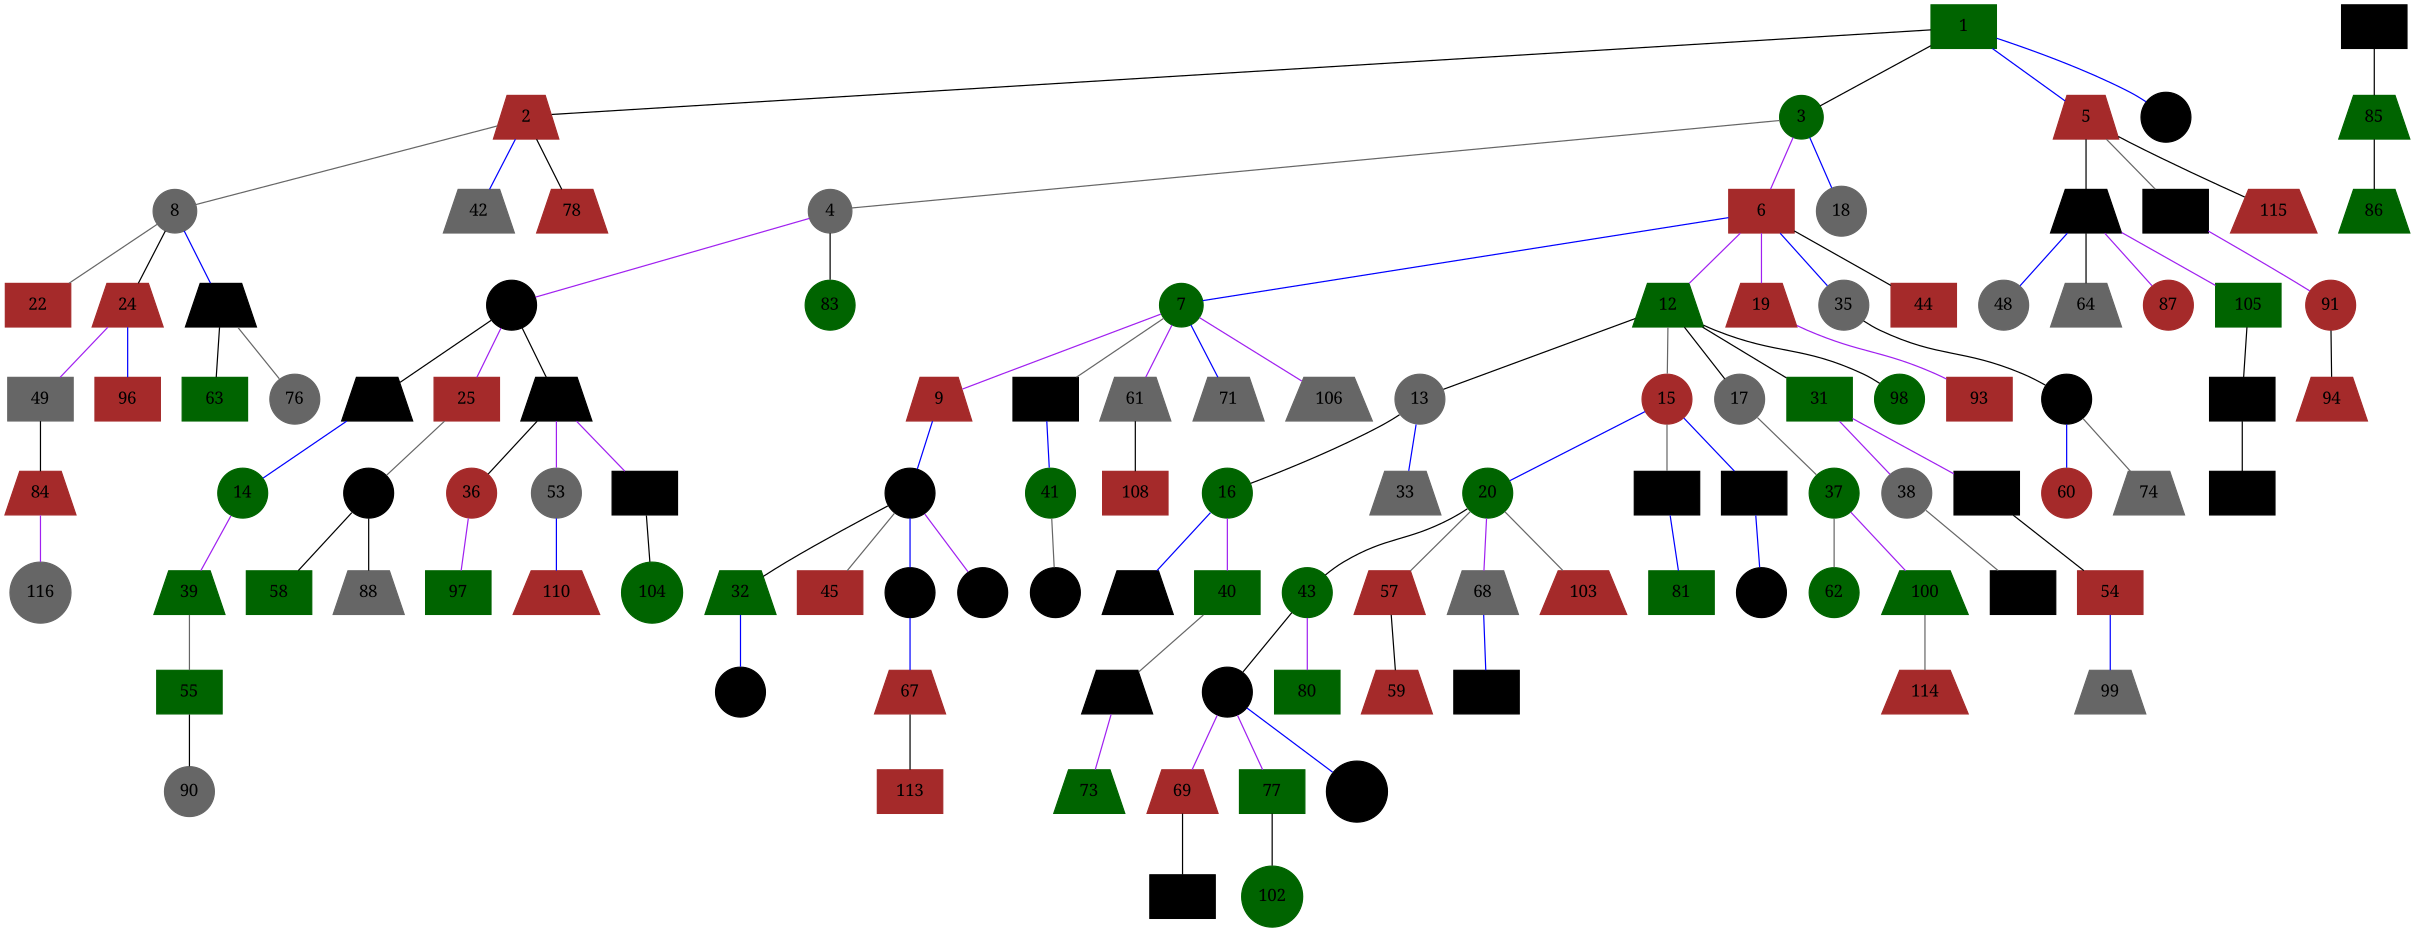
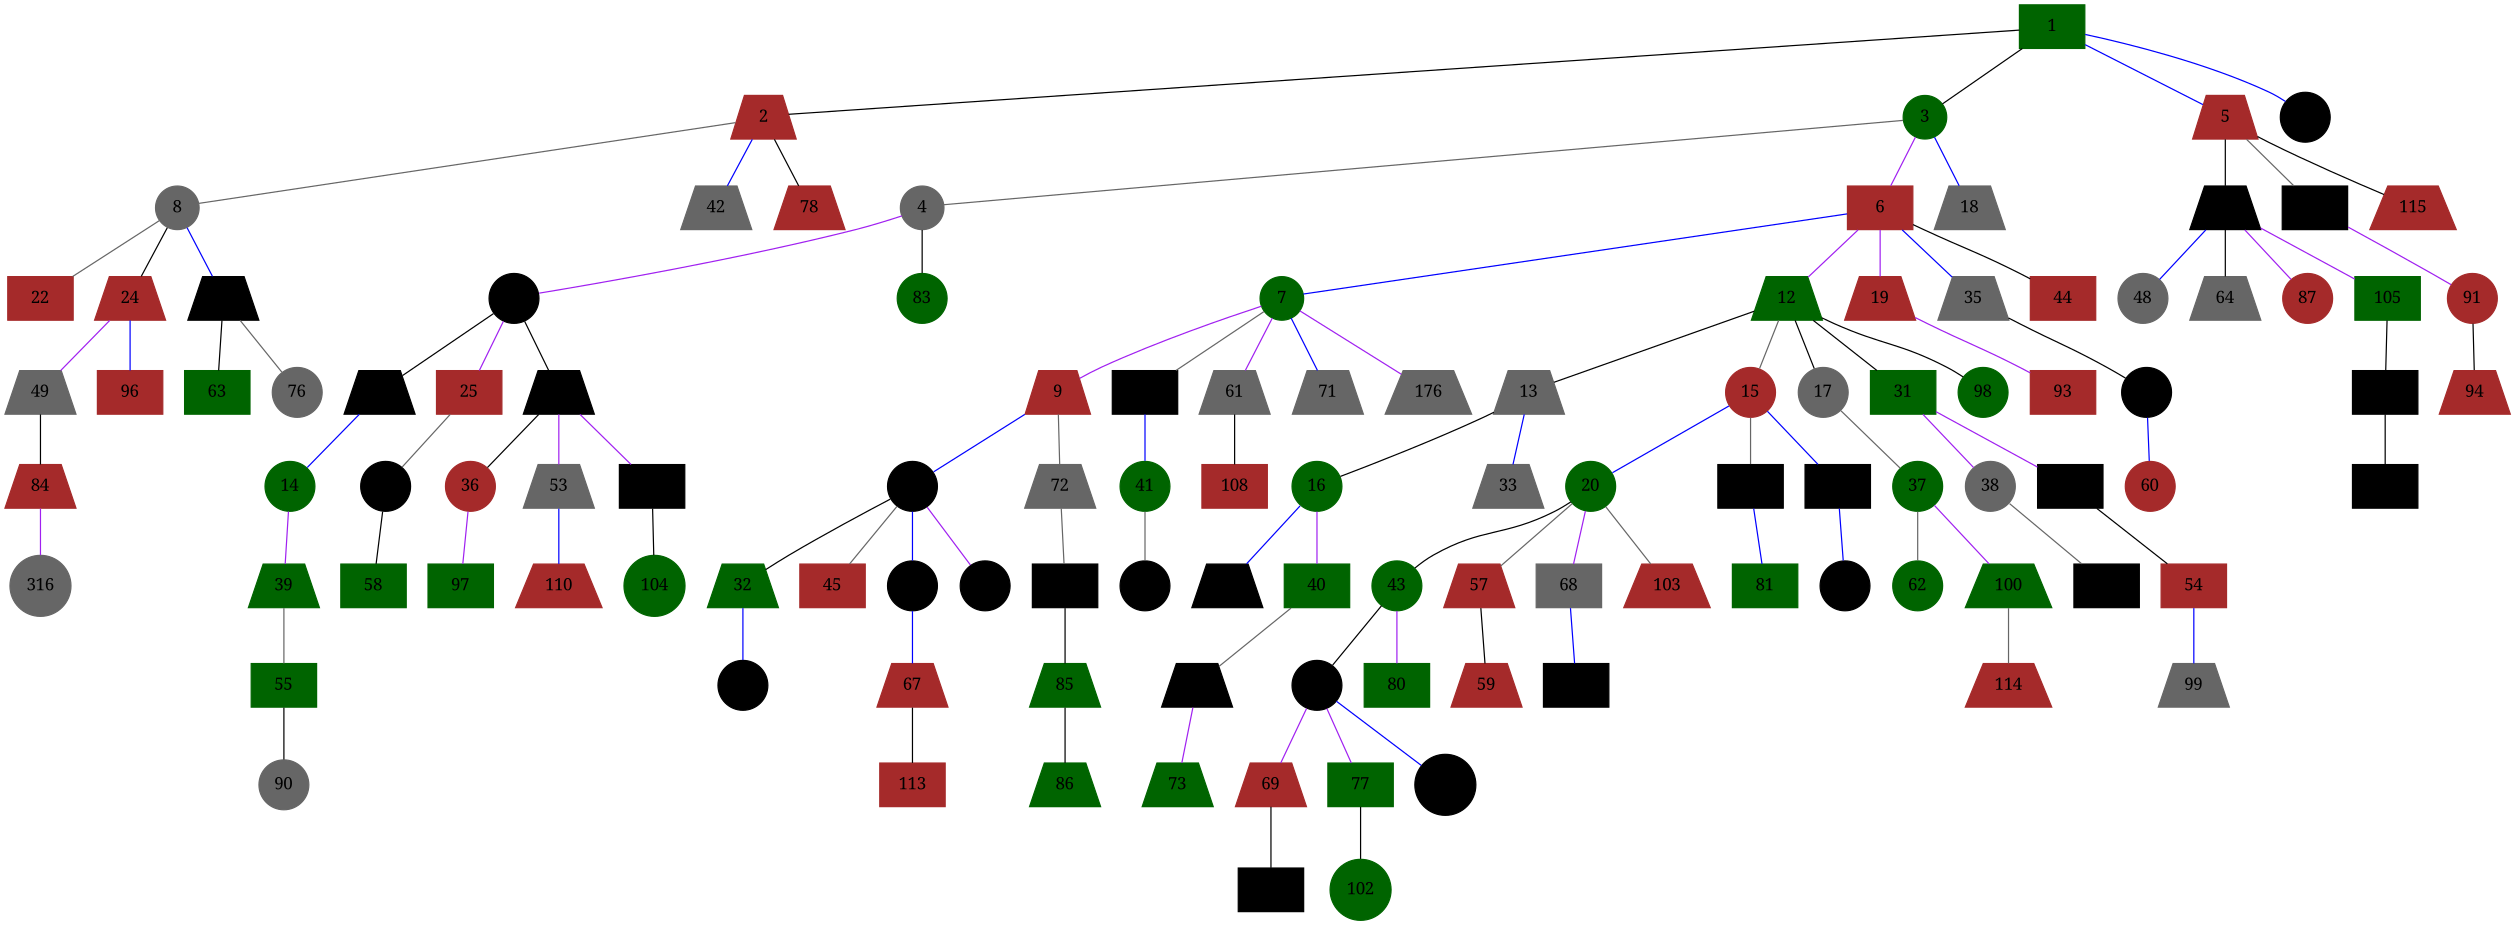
node "18": shape circle -> trapezium
node "35": shape circle -> trapezium
node "49": shape box -> trapezium
node "106": label "106" -> "176"
node "13": shape circle -> trapezium
node "72": added
node "53": shape circle -> trapezium
node "74": removed
node "116": label "116" -> "316"
node "88": removed
node "68": shape trapezium -> box
